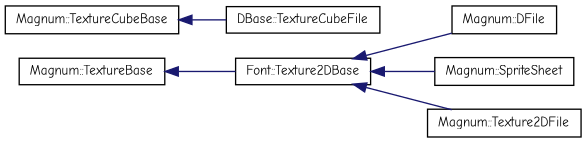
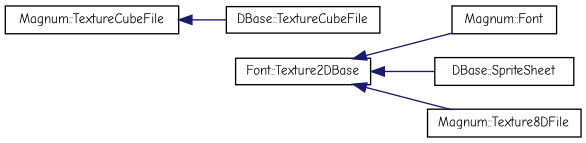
node "Magnum::TextureCubeBase": label "Magnum::TextureCubeBase" -> "Magnum::TextureCubeFile"
node "Magnum::DFile": label "Magnum::DFile" -> "Magnum::Font"
node "Magnum::TextureBase": removed
node "Magnum::SpriteSheet": label "Magnum::SpriteSheet" -> "DBase::SpriteSheet"
node "Magnum::Texture2DFile": label "Magnum::Texture2DFile" -> "Magnum::Texture8DFile"
